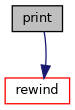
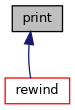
edge "print" -> "rewind": reversed
